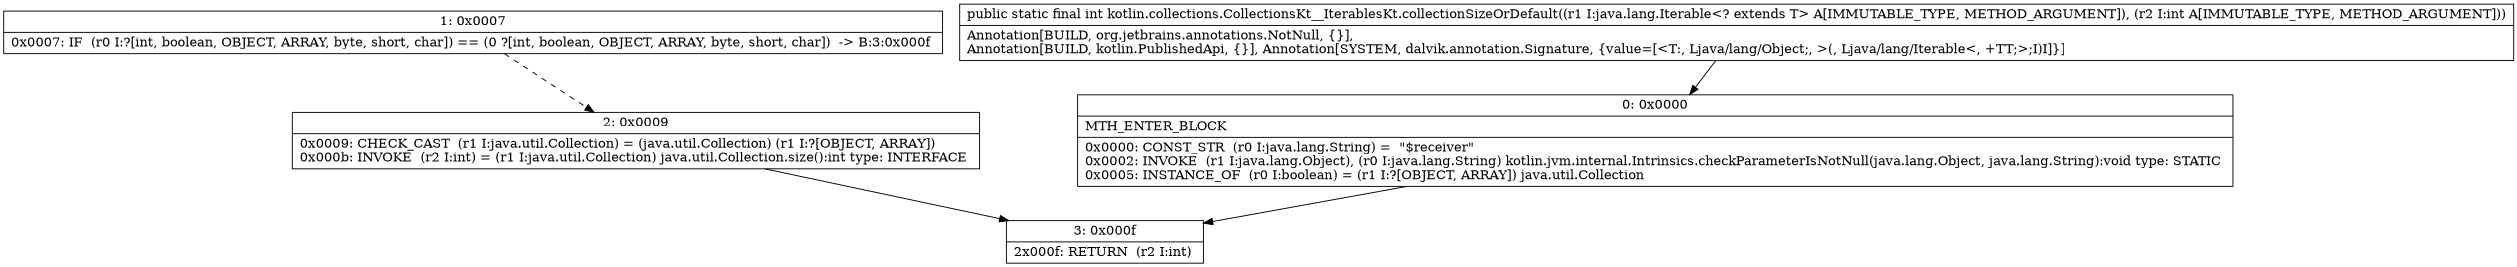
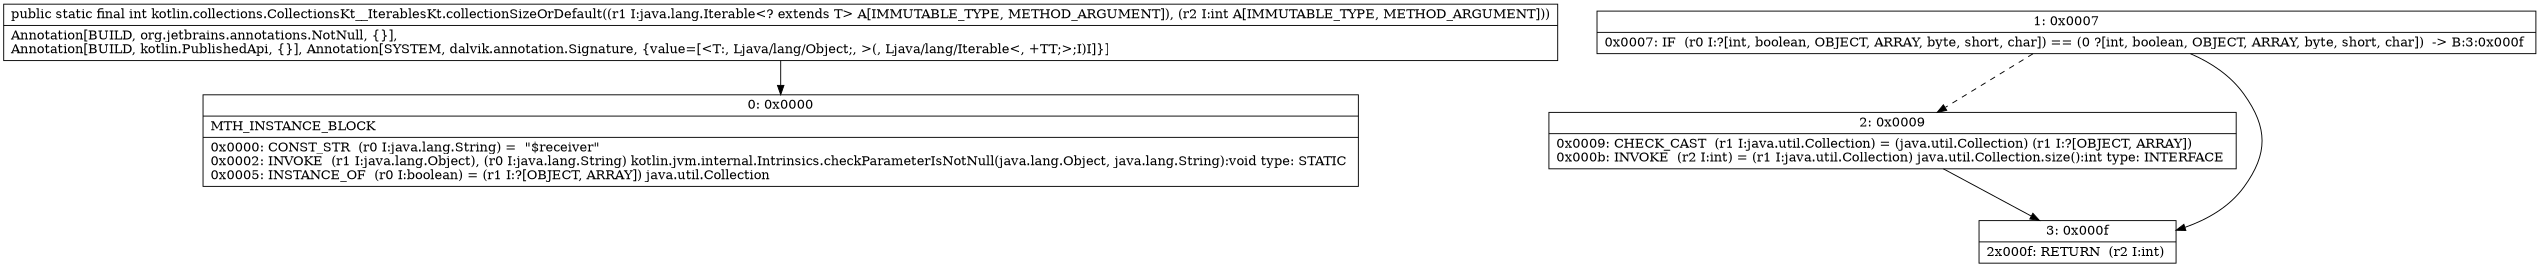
node "0: 0x0000": text "MTH_ENTER_BLOCK" -> "MTH_INSTANCE_BLOCK"
edge "0: 0x0000" -> "3: 0x000f": now "1: 0x0007" -> "3: 0x000f"
